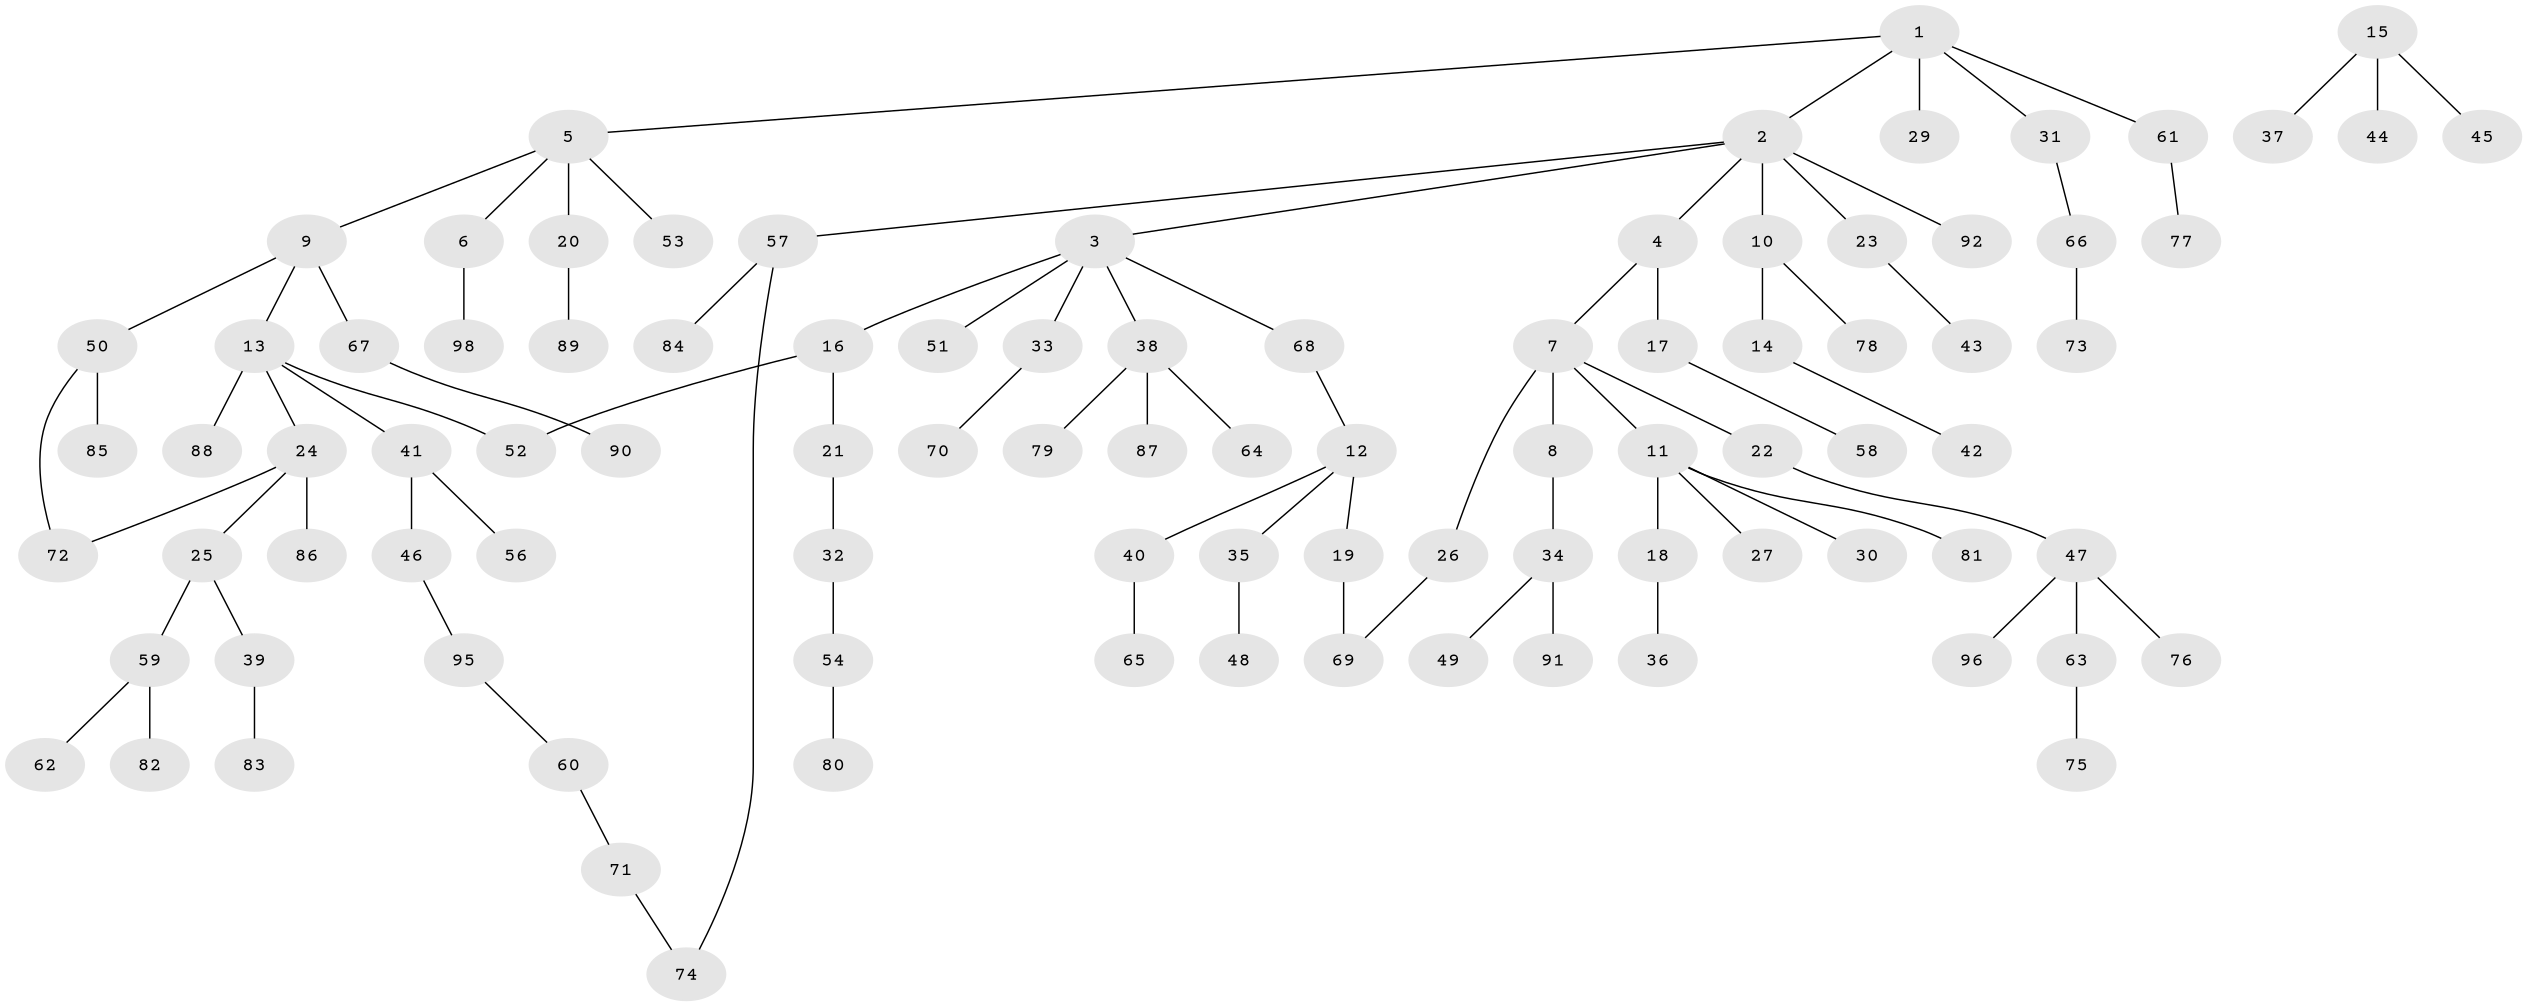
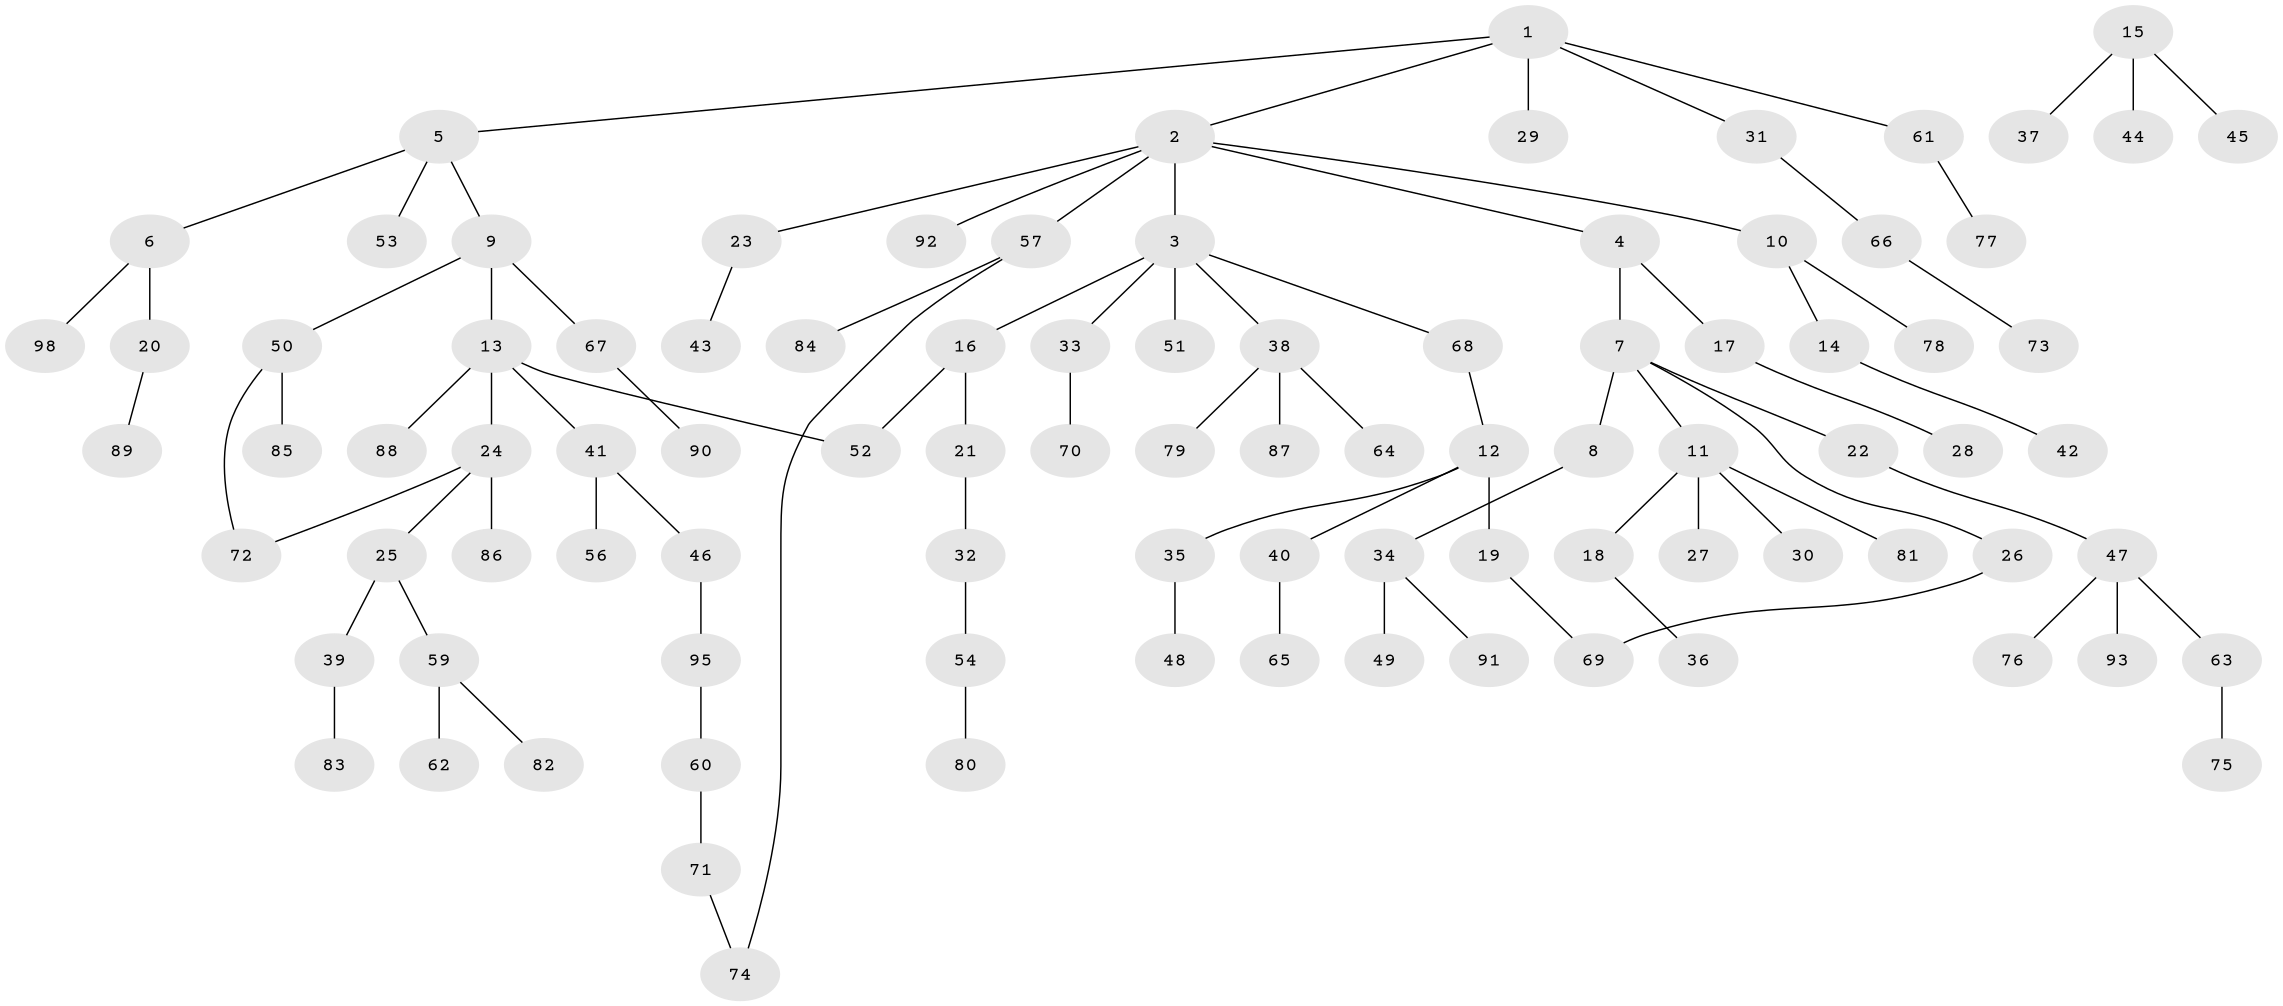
edge "5" -- "20": now "6" -- "20"
node "58": label "58" -> "28"
node "96": label "96" -> "93"
